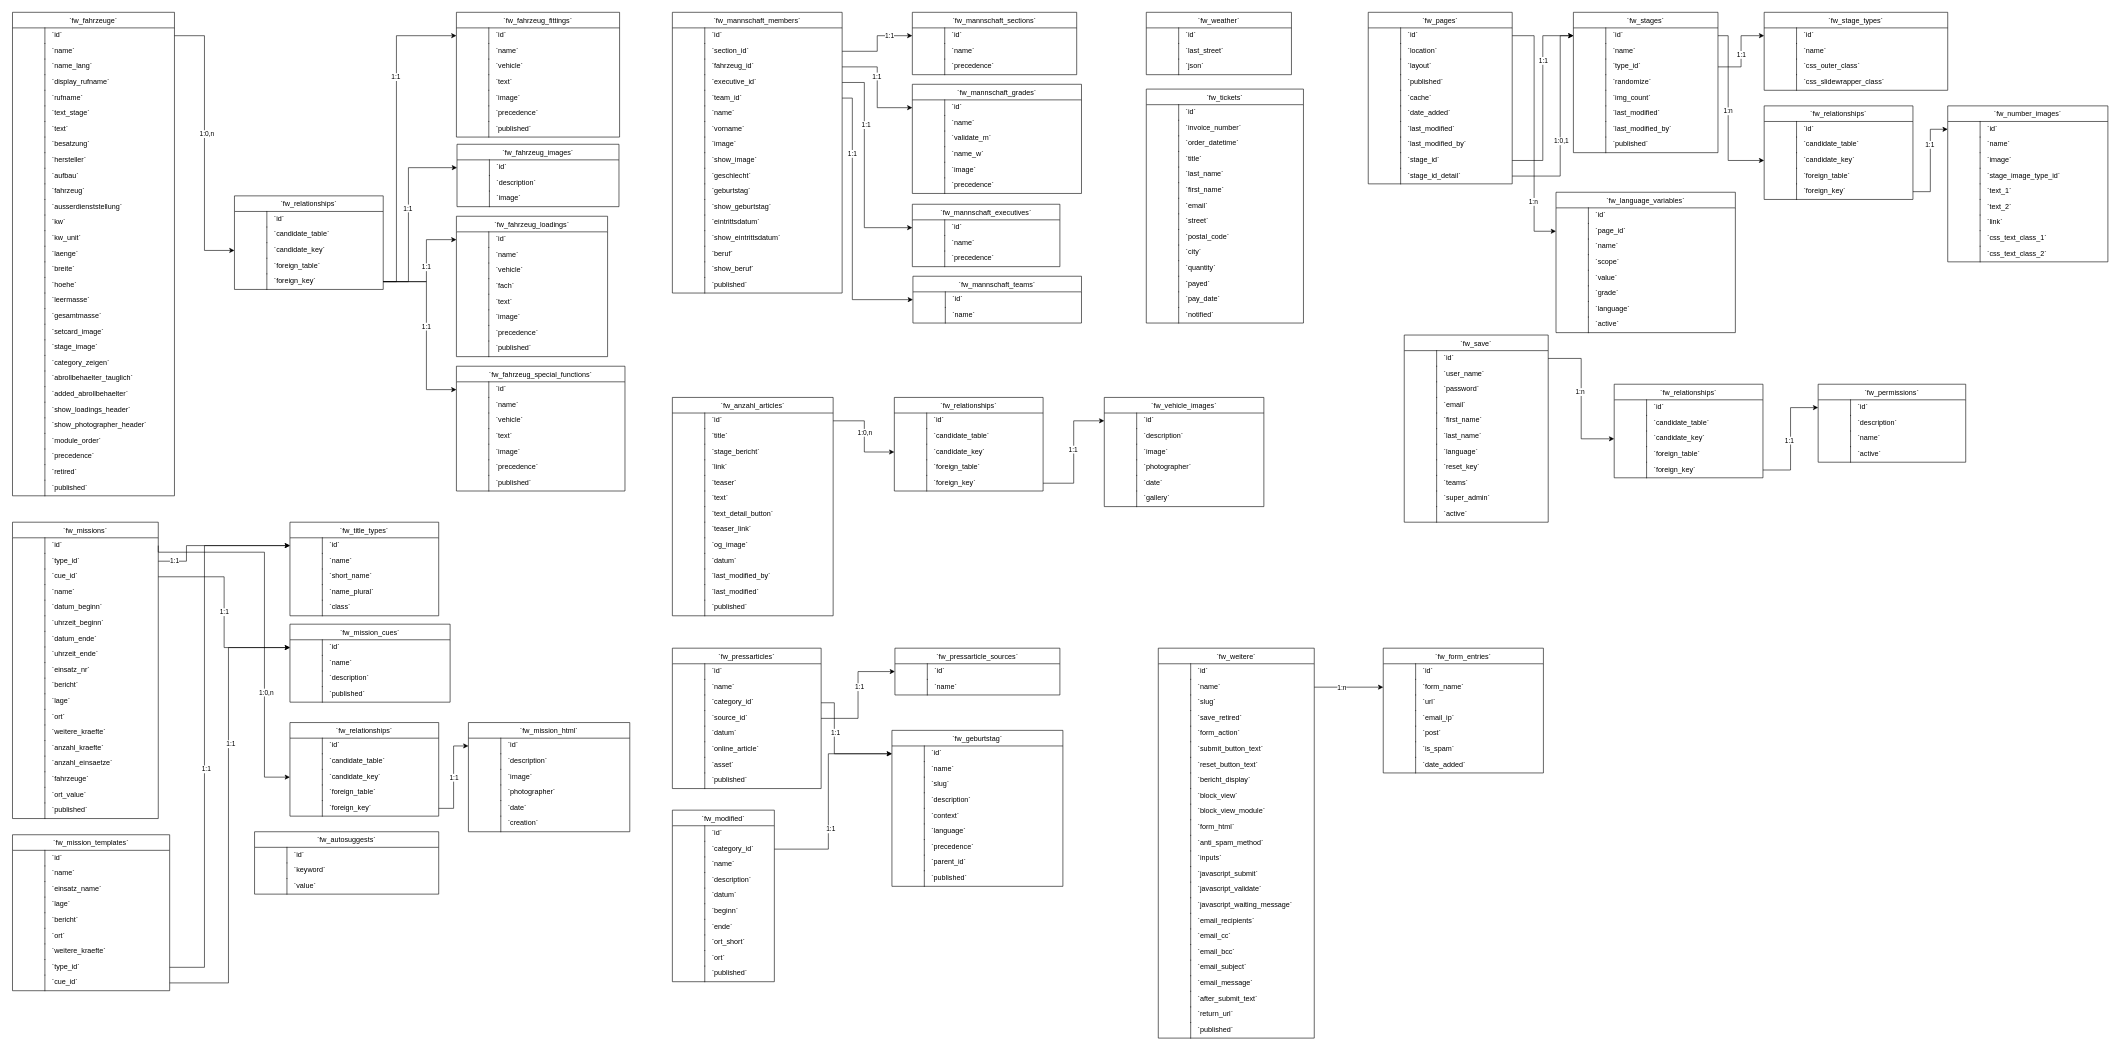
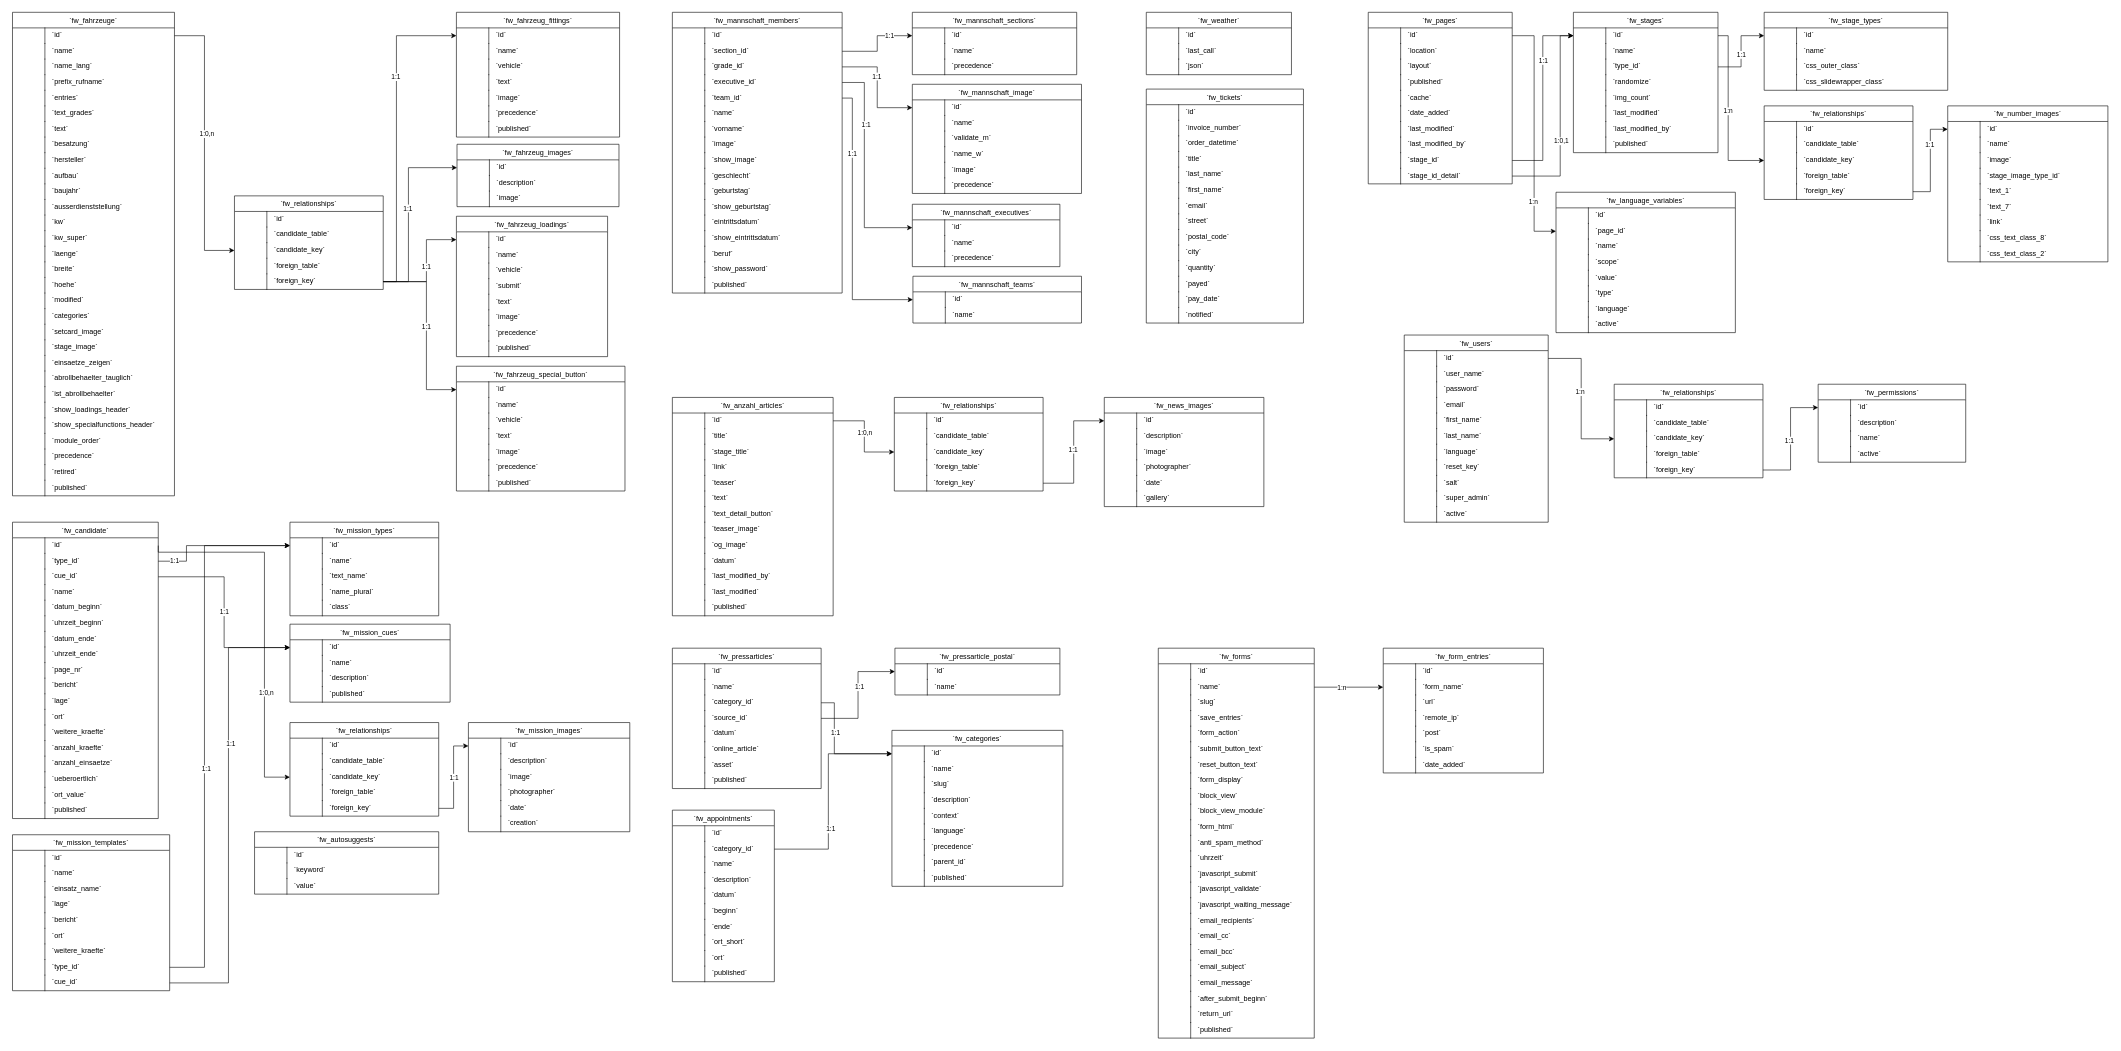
node "`last_street`": label "`last_street`" -> "`last_call`"
node "`fahrzeug_id`": label "`fahrzeug_id`" -> "`grade_id`"
node "`display_rufname`": label "`display_rufname`" -> "`prefix_rufname`"
node "`fw_mannschaft_grades`": label "`fw_mannschaft_grades`" -> "`fw_mannschaft_image`"
node "`rufname`": label "`rufname`" -> "`entries`"
node "`text_stage`": label "`text_stage`" -> "`text_grades`"
node "`fahrzeug`": label "`fahrzeug`" -> "`baujahr`"
node "`text_2`": label "`text_2`" -> "`text_7`"
node "`kw_unit`": label "`kw_unit`" -> "`kw_super`"
node "`css_text_class_1`": label "`css_text_class_1`" -> "`css_text_class_8`"
node "`show_beruf`": label "`show_beruf`" -> "`show_password`"
node "`fach`": label "`fach`" -> "`submit`"
node "`grade`": label "`grade`" -> "`type`"
node "`leermasse`": label "`leermasse`" -> "`modified`"
node "`gesamtmasse`": label "`gesamtmasse`" -> "`categories`"
node "`fw_save`": label "`fw_save`" -> "`fw_users`"
node "`category_zeigen`": label "`category_zeigen`" -> "`einsaetze_zeigen`"
node "`fw_fahrzeug_special_functions`": label "`fw_fahrzeug_special_functions`" -> "`fw_fahrzeug_special_button`"
node "`added_abrollbehaelter`": label "`added_abrollbehaelter`" -> "`ist_abrollbehaelter`"
node "`fw_vehicle_images`": label "`fw_vehicle_images`" -> "`fw_news_images`"
node "`show_photographer_header`": label "`show_photographer_header`" -> "`show_specialfunctions_header`"
node "`stage_bericht`": label "`stage_bericht`" -> "`stage_title`"
node "`teams`": label "`teams`" -> "`salt`"
node "`teaser_link`": label "`teaser_link`" -> "`teaser_image`"
node "`fw_missions`": label "`fw_missions`" -> "`fw_candidate`"
node "`fw_title_types`": label "`fw_title_types`" -> "`fw_mission_types`"
node "`short_name`": label "`short_name`" -> "`text_name`"
node "`fw_pressarticle_sources`": label "`fw_pressarticle_sources`" -> "`fw_pressarticle_postal`"
node "`fw_weitere`": label "`fw_weitere`" -> "`fw_forms`"
node "`einsatz_nr`": label "`einsatz_nr`" -> "`page_nr`"
node "`save_retired`": label "`save_retired`" -> "`save_entries`"
node "`email_ip`": label "`email_ip`" -> "`remote_ip`"
node "`fw_mission_html`": label "`fw_mission_html`" -> "`fw_mission_images`"
node "`fw_geburtstag`": label "`fw_geburtstag`" -> "`fw_categories`"
node "`fahrzeuge`": label "`fahrzeuge`" -> "`ueberoertlich`"
node "`bericht_display`": label "`bericht_display`" -> "`form_display`"
node "`fw_modified`": label "`fw_modified`" -> "`fw_appointments`"
node "`inputs`": label "`inputs`" -> "`uhrzeit`"
node "`after_submit_text`": label "`after_submit_text`" -> "`after_submit_beginn`"
